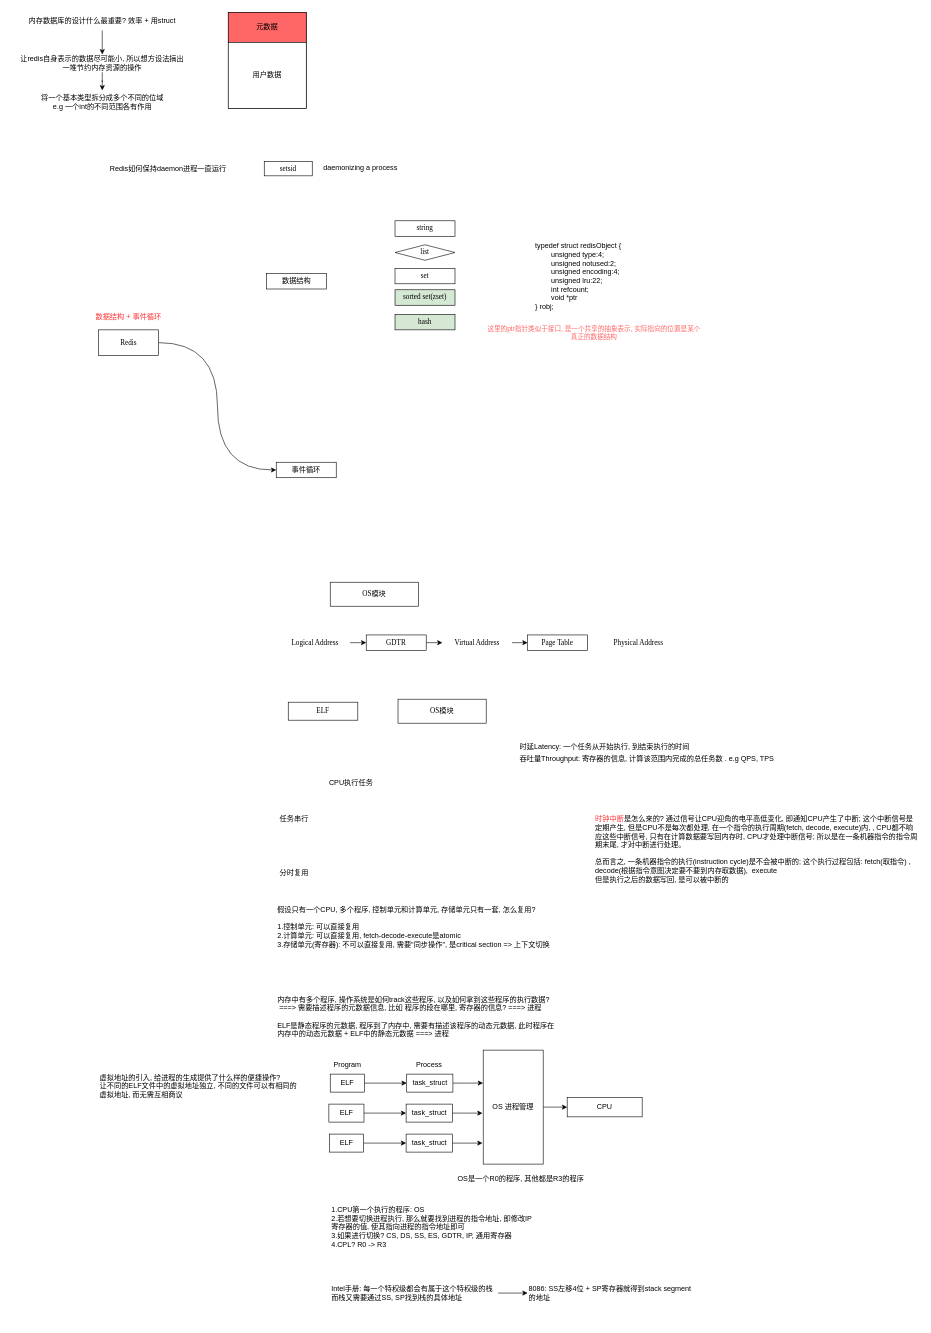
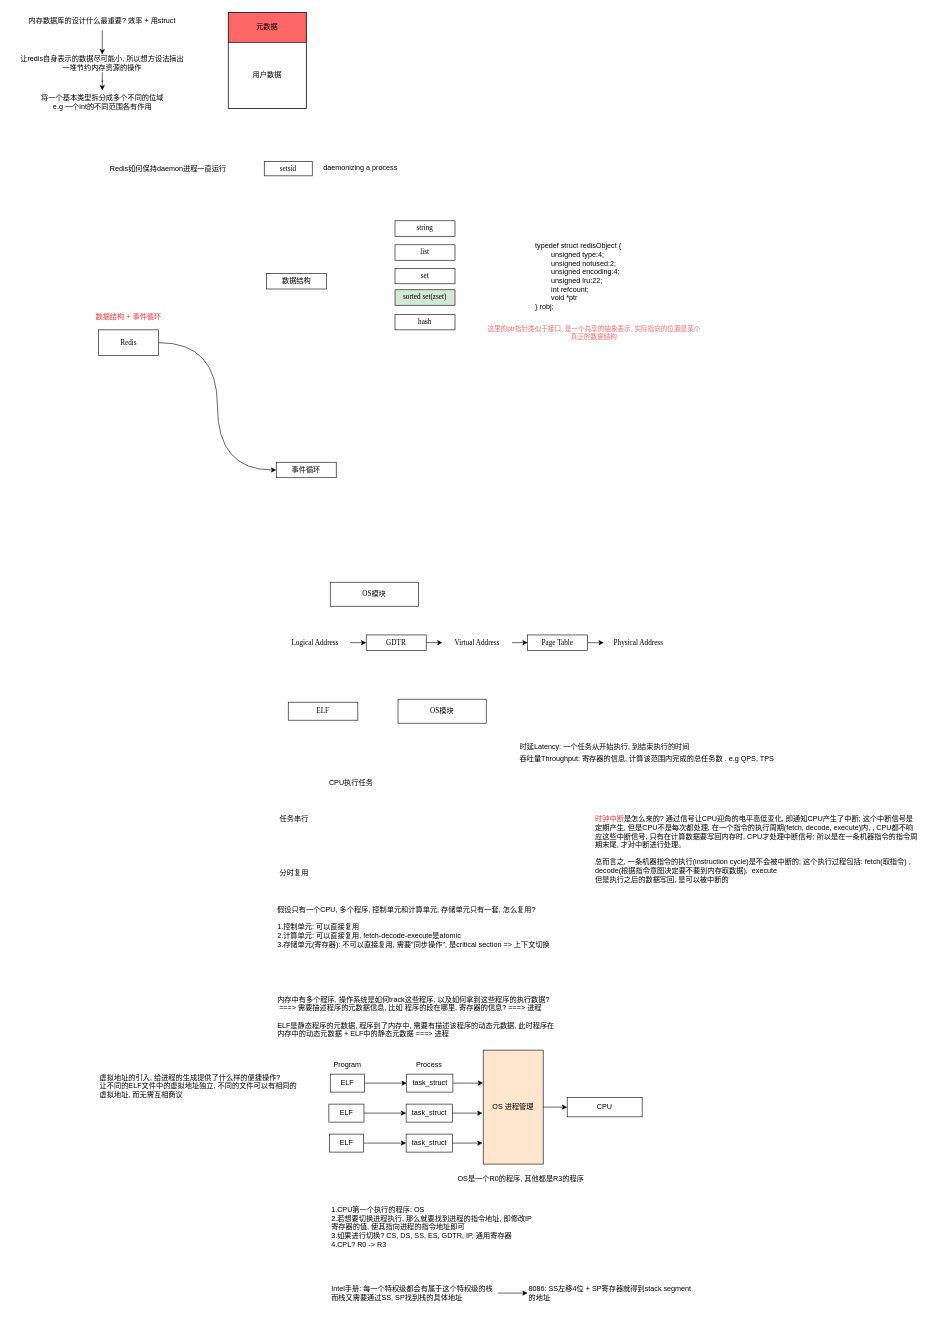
node "list": shape diamond -> rectangle
node "hash": fillcolor #d5e8d4 -> #ffffff
edge "Page Table" -> "Physical Address": added
node "OS 进程管理": fillcolor #ffffff -> #ffe6cc
